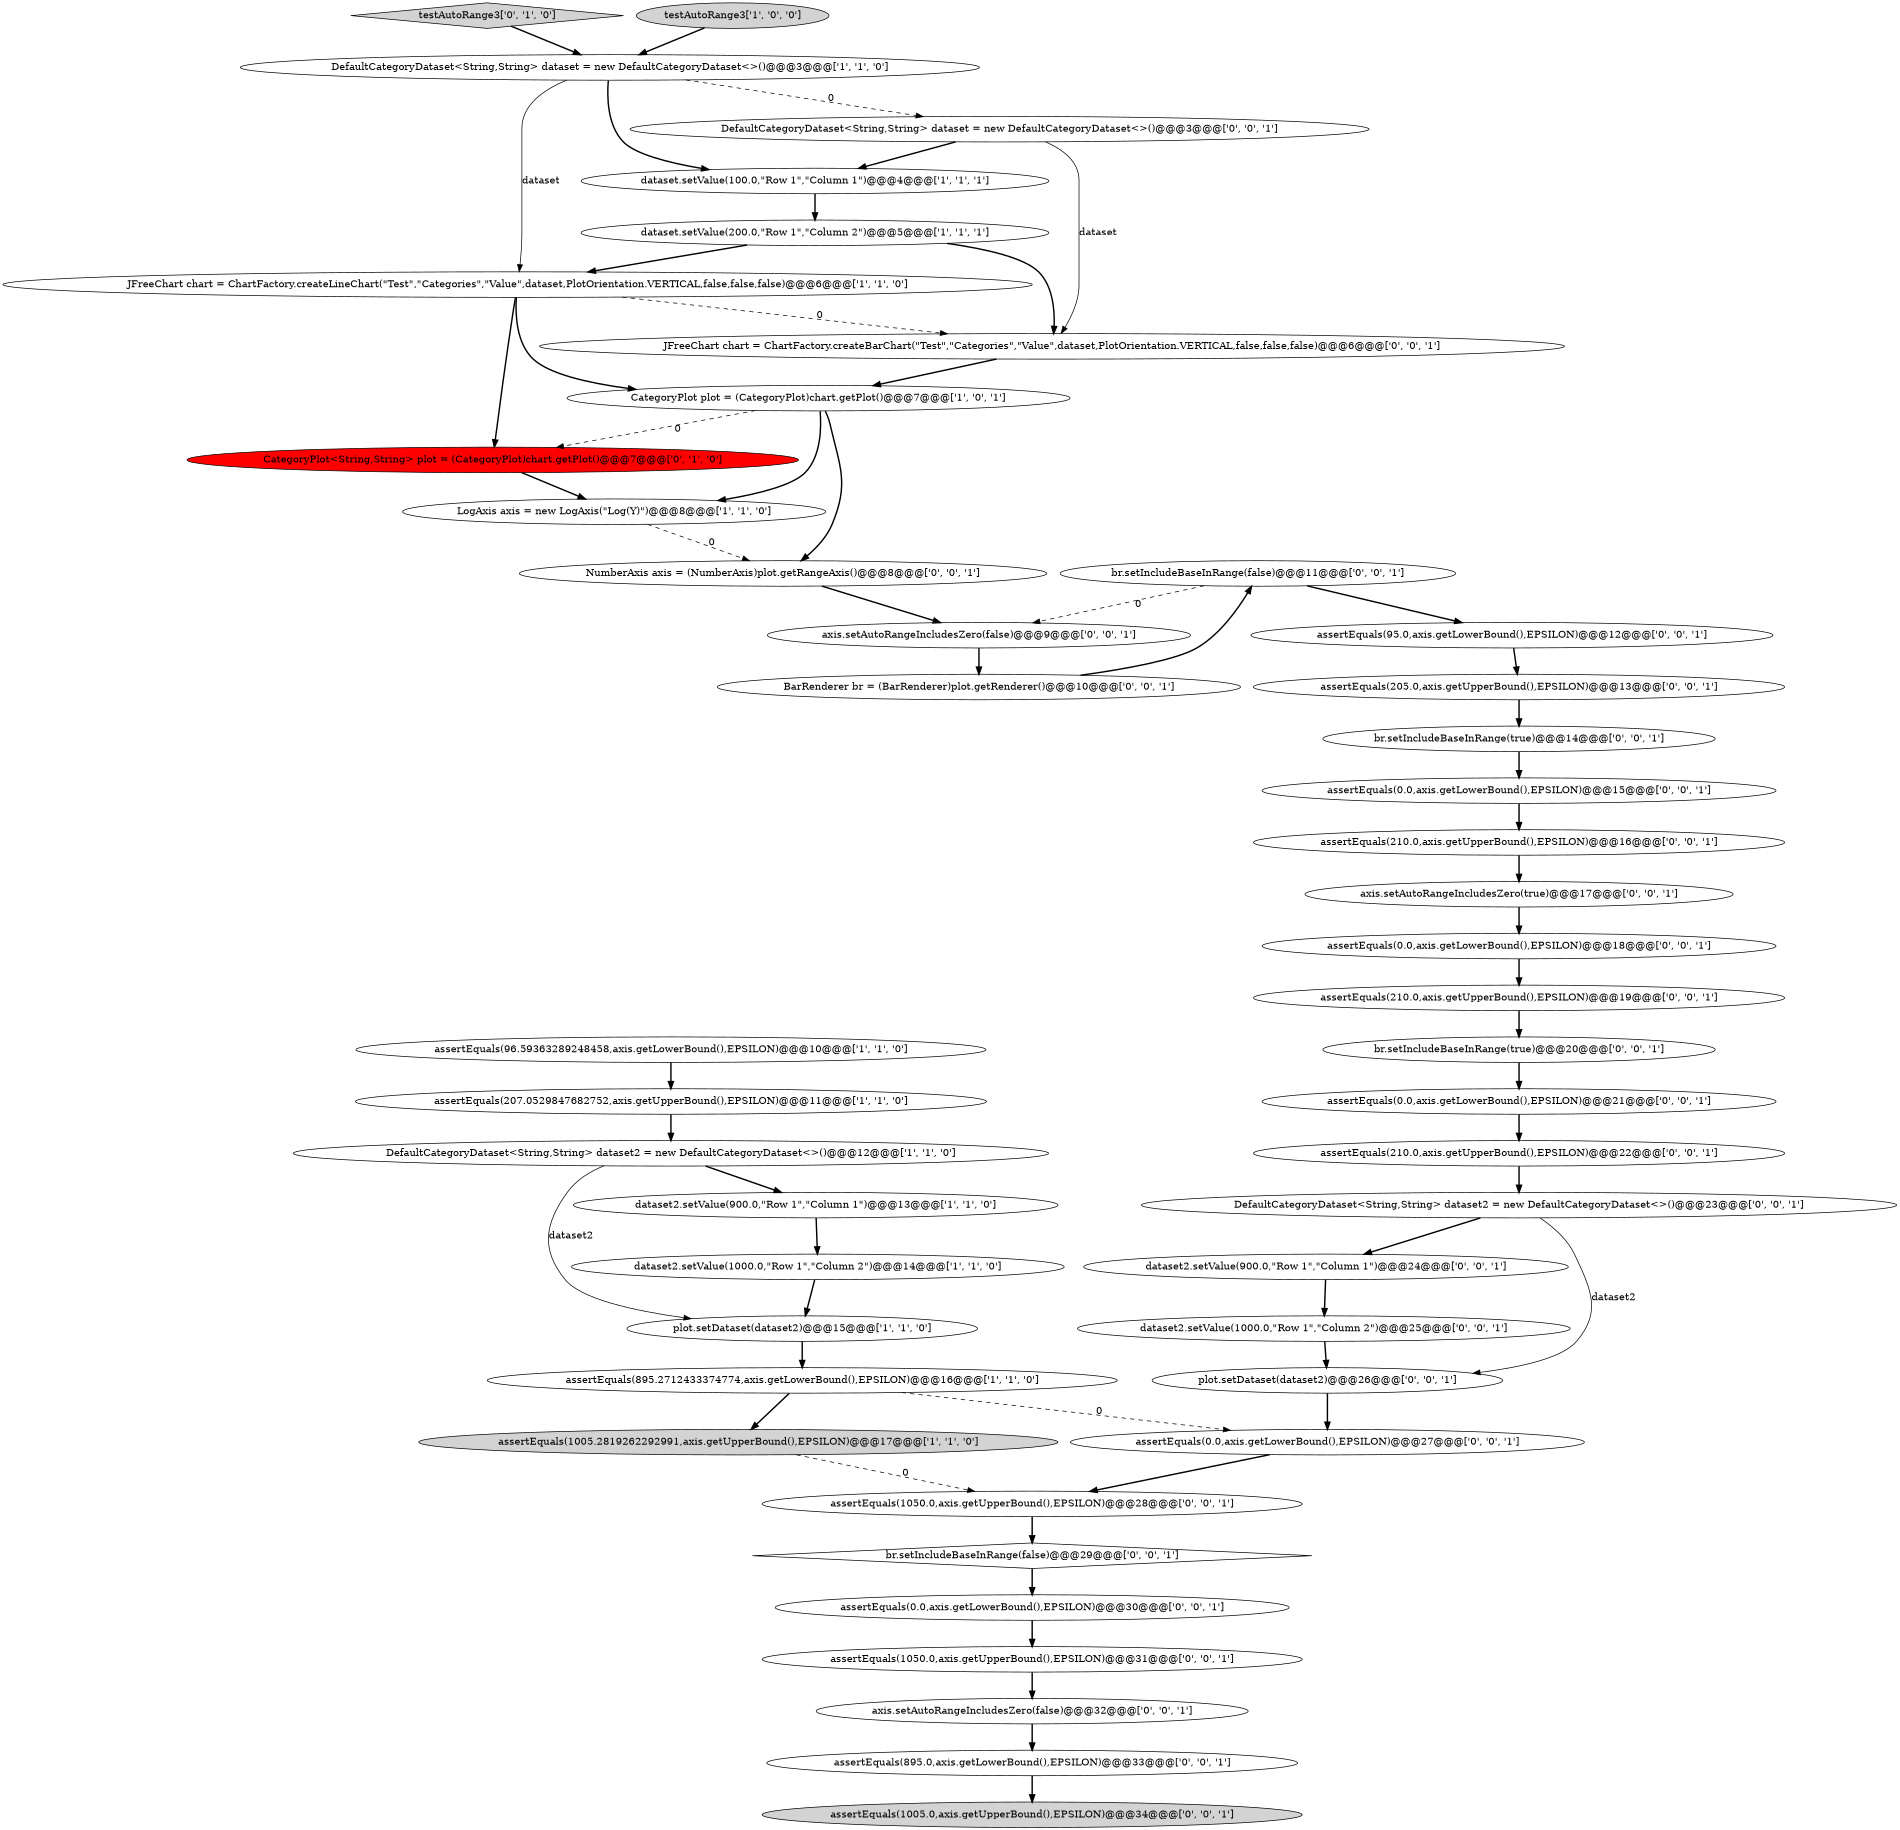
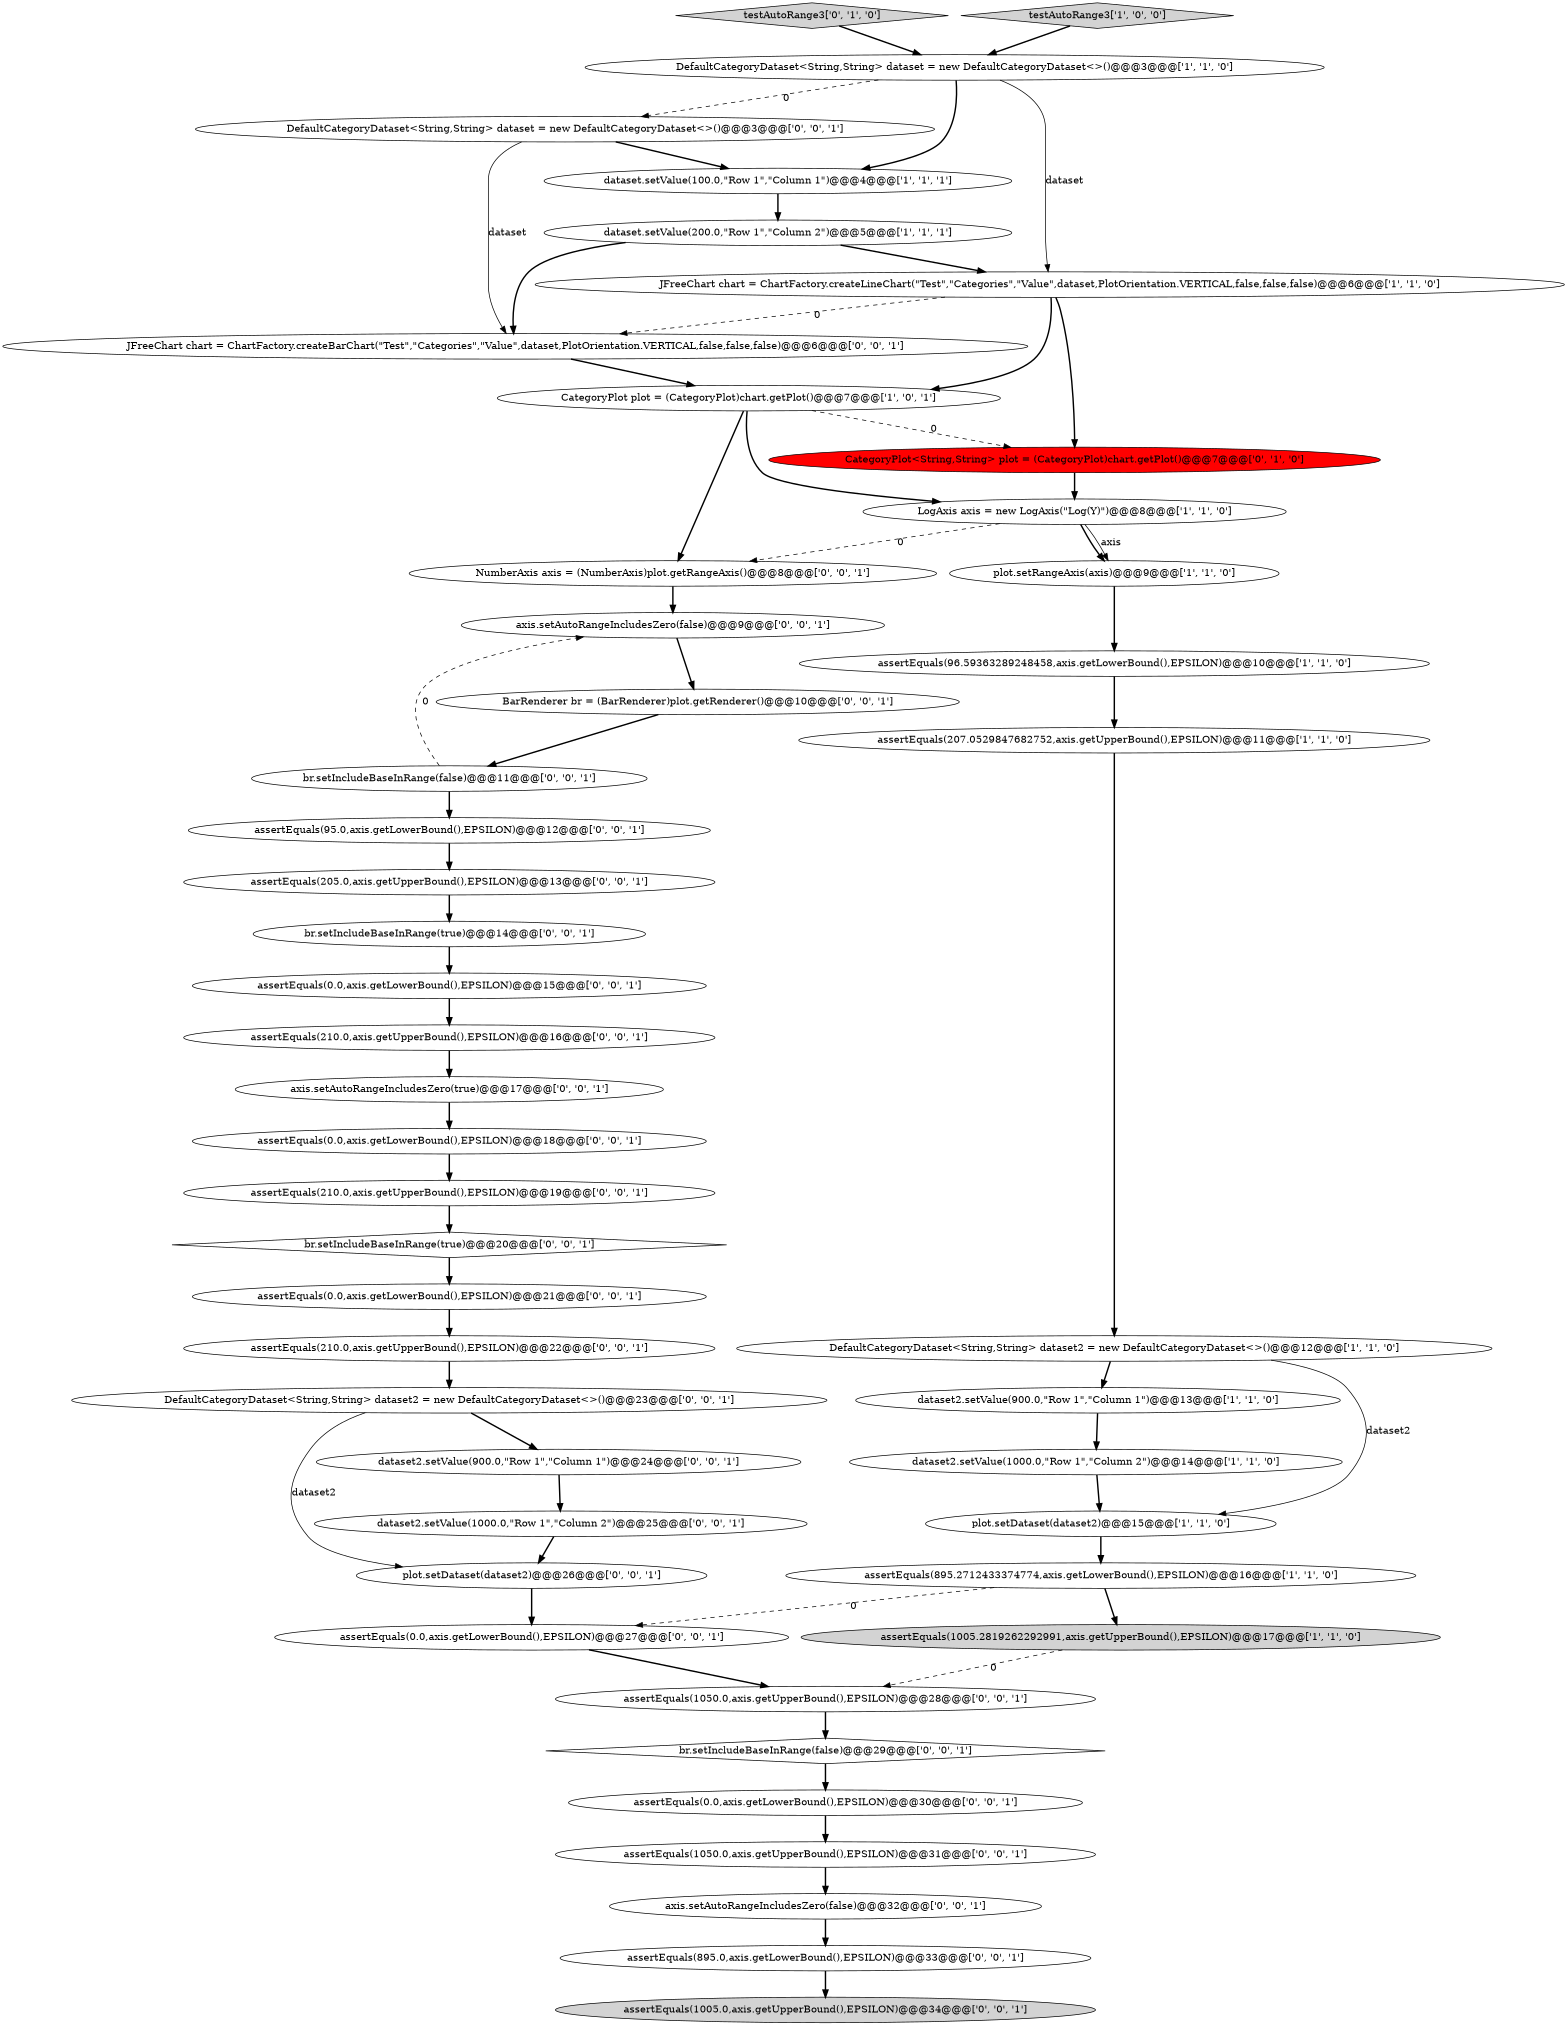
node "testAutoRange3['1', '0', '0']": shape ellipse -> diamond
node "plot.setRangeAxis(axis)@@@9@@@['1', '1', '0']": added
node "br.setIncludeBaseInRange(true)@@@20@@@['0', '0', '1']": shape ellipse -> diamond
